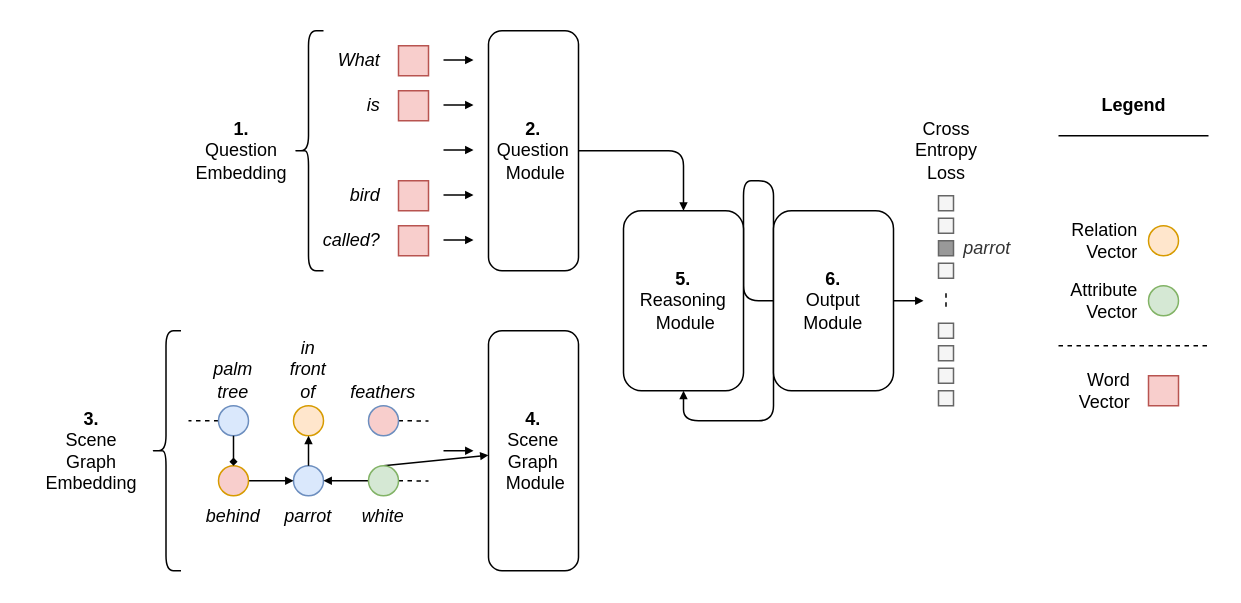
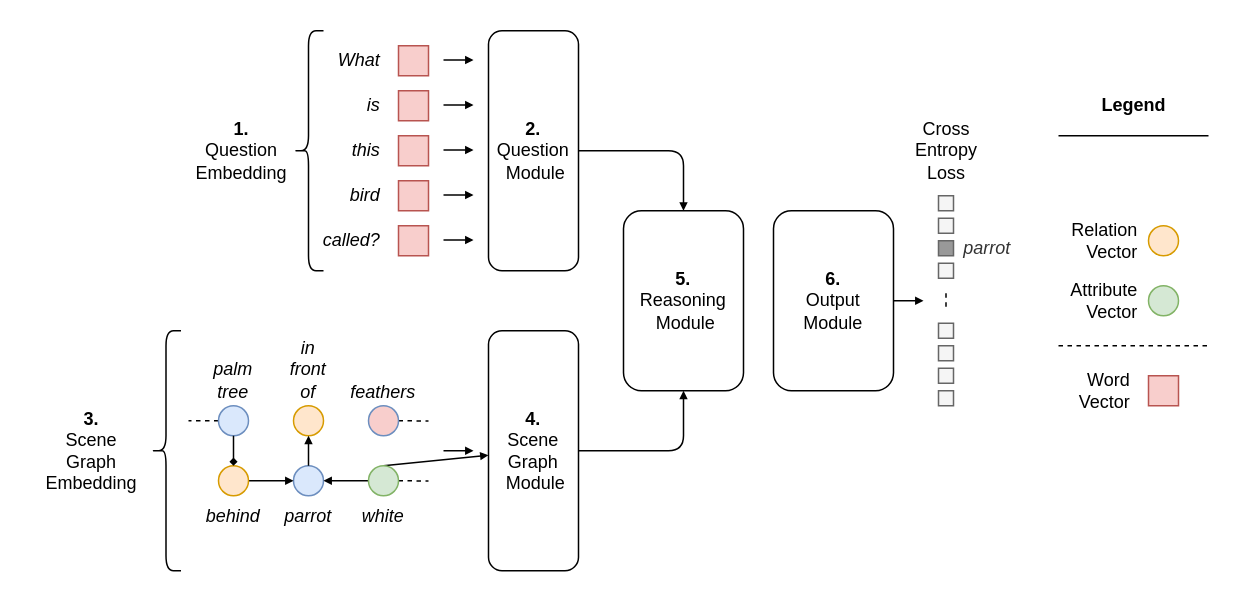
node "this": added
edge "6. Output Module" -> "5. Reasoning Module": now "4. Scene Graph Module" -> "5. Reasoning Module"
node "behind": fillcolor #f8cecc -> #ffe6cc
